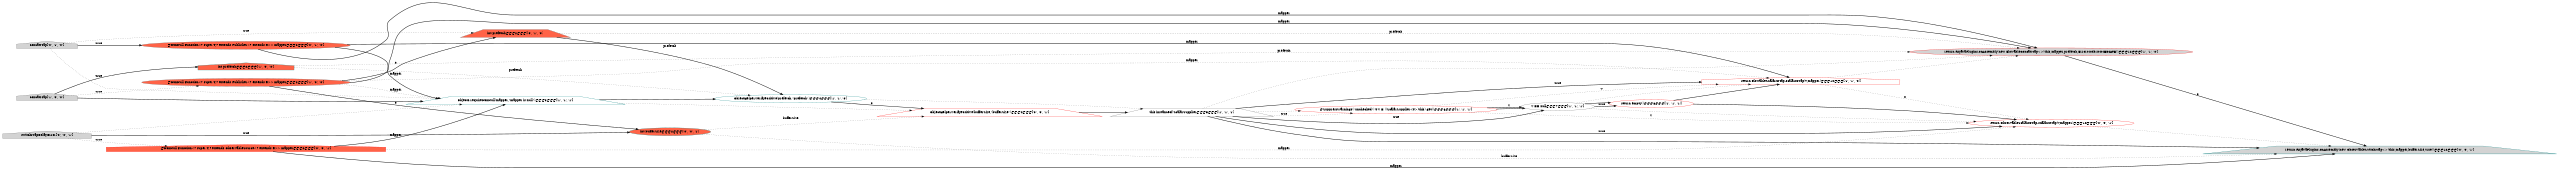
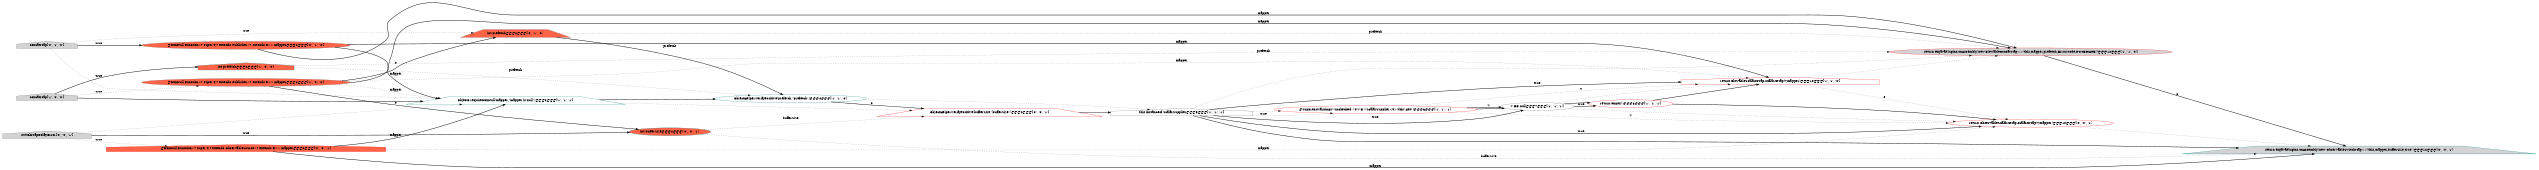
node "this instanceof ScalarSupplier@@@5@@@['1', '1', '1']": shape trapezium -> house
